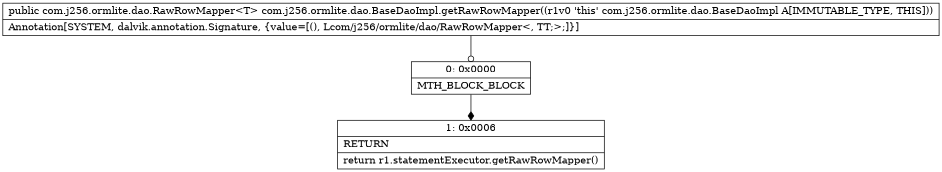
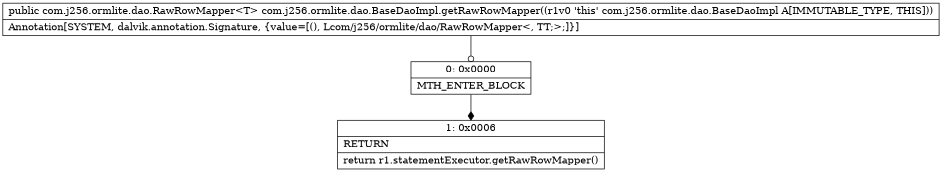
node "0: 0x0000": text "MTH_BLOCK_BLOCK" -> "MTH_ENTER_BLOCK"
